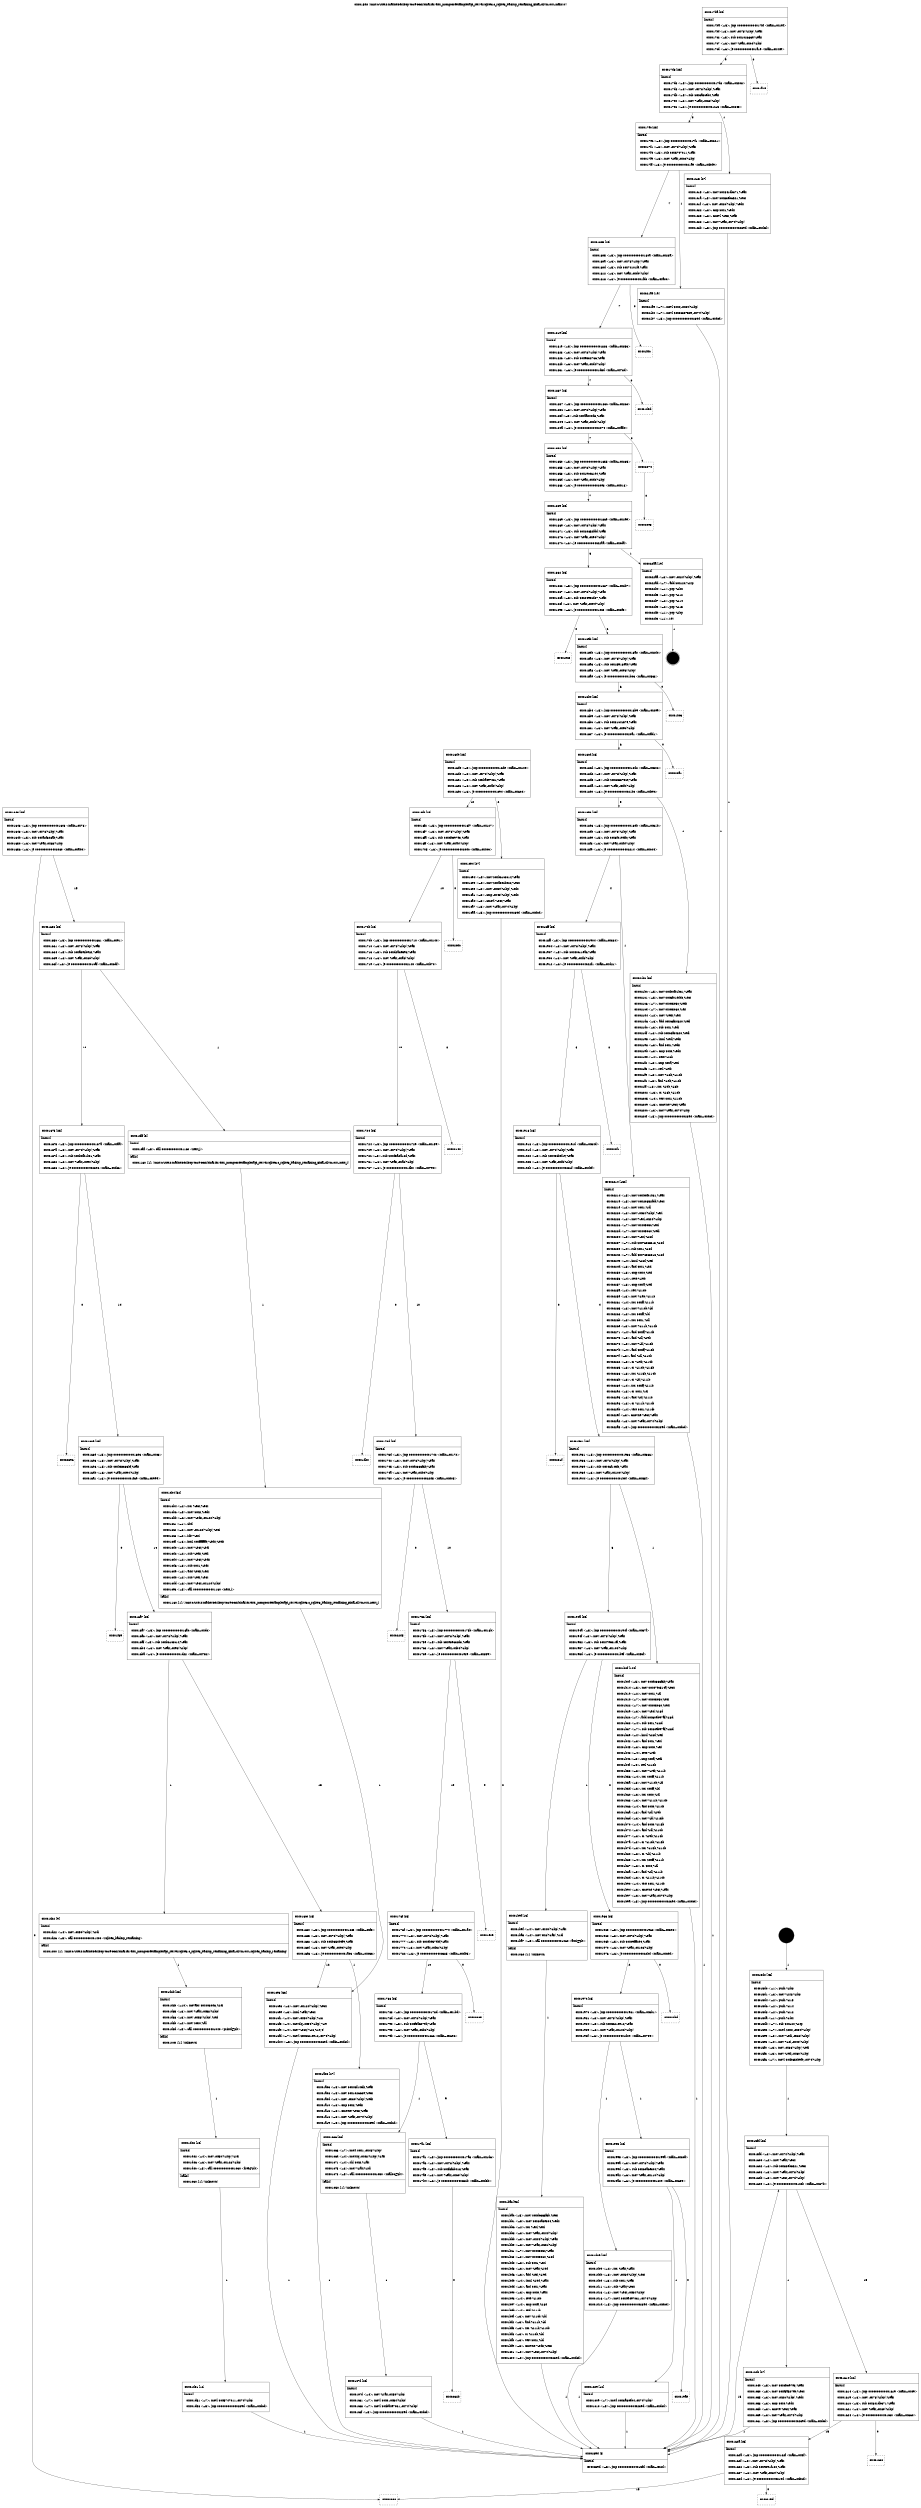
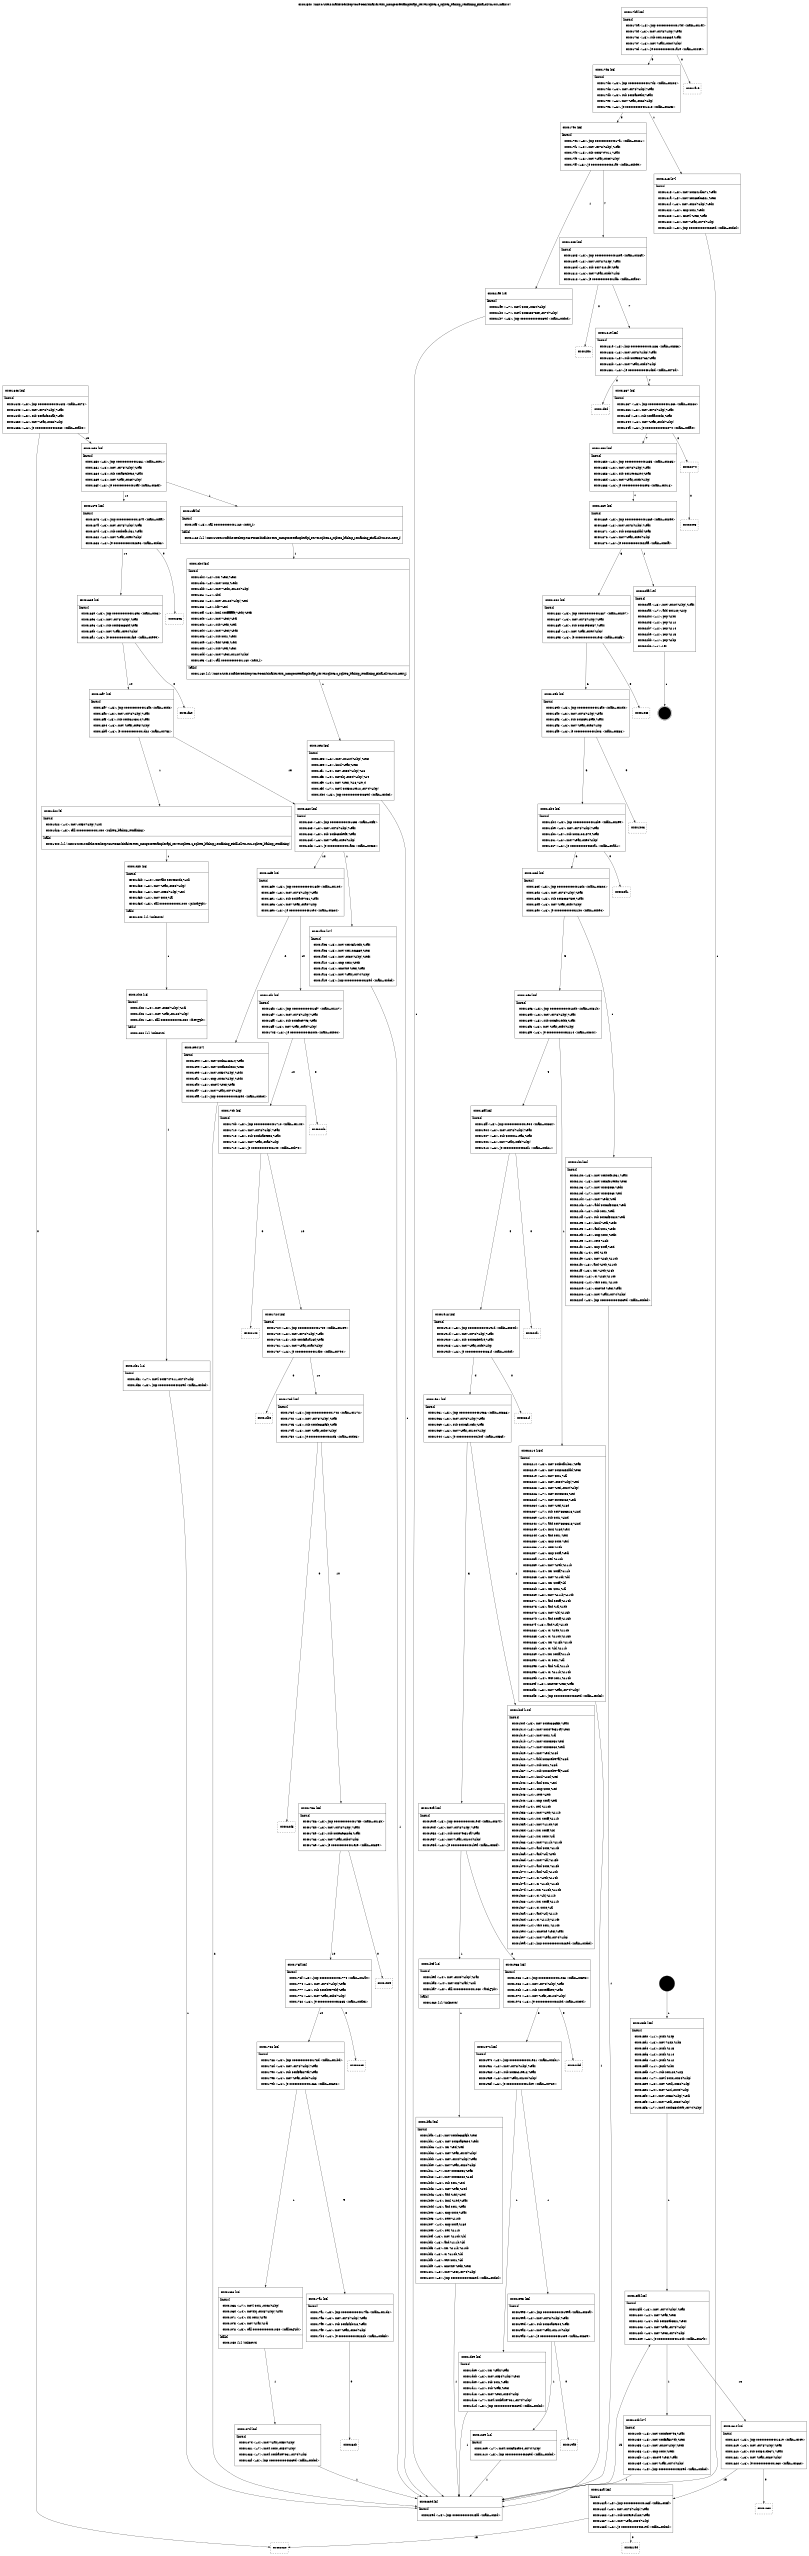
edge "0x4016c0 [25]" -> "0x401ce8 [33]": now "0x4016c0 [25]" -> "0x4016d9 [25]"
edge "0x401b0f [144]" -> "0x40239d [5]": removed, label "1"
